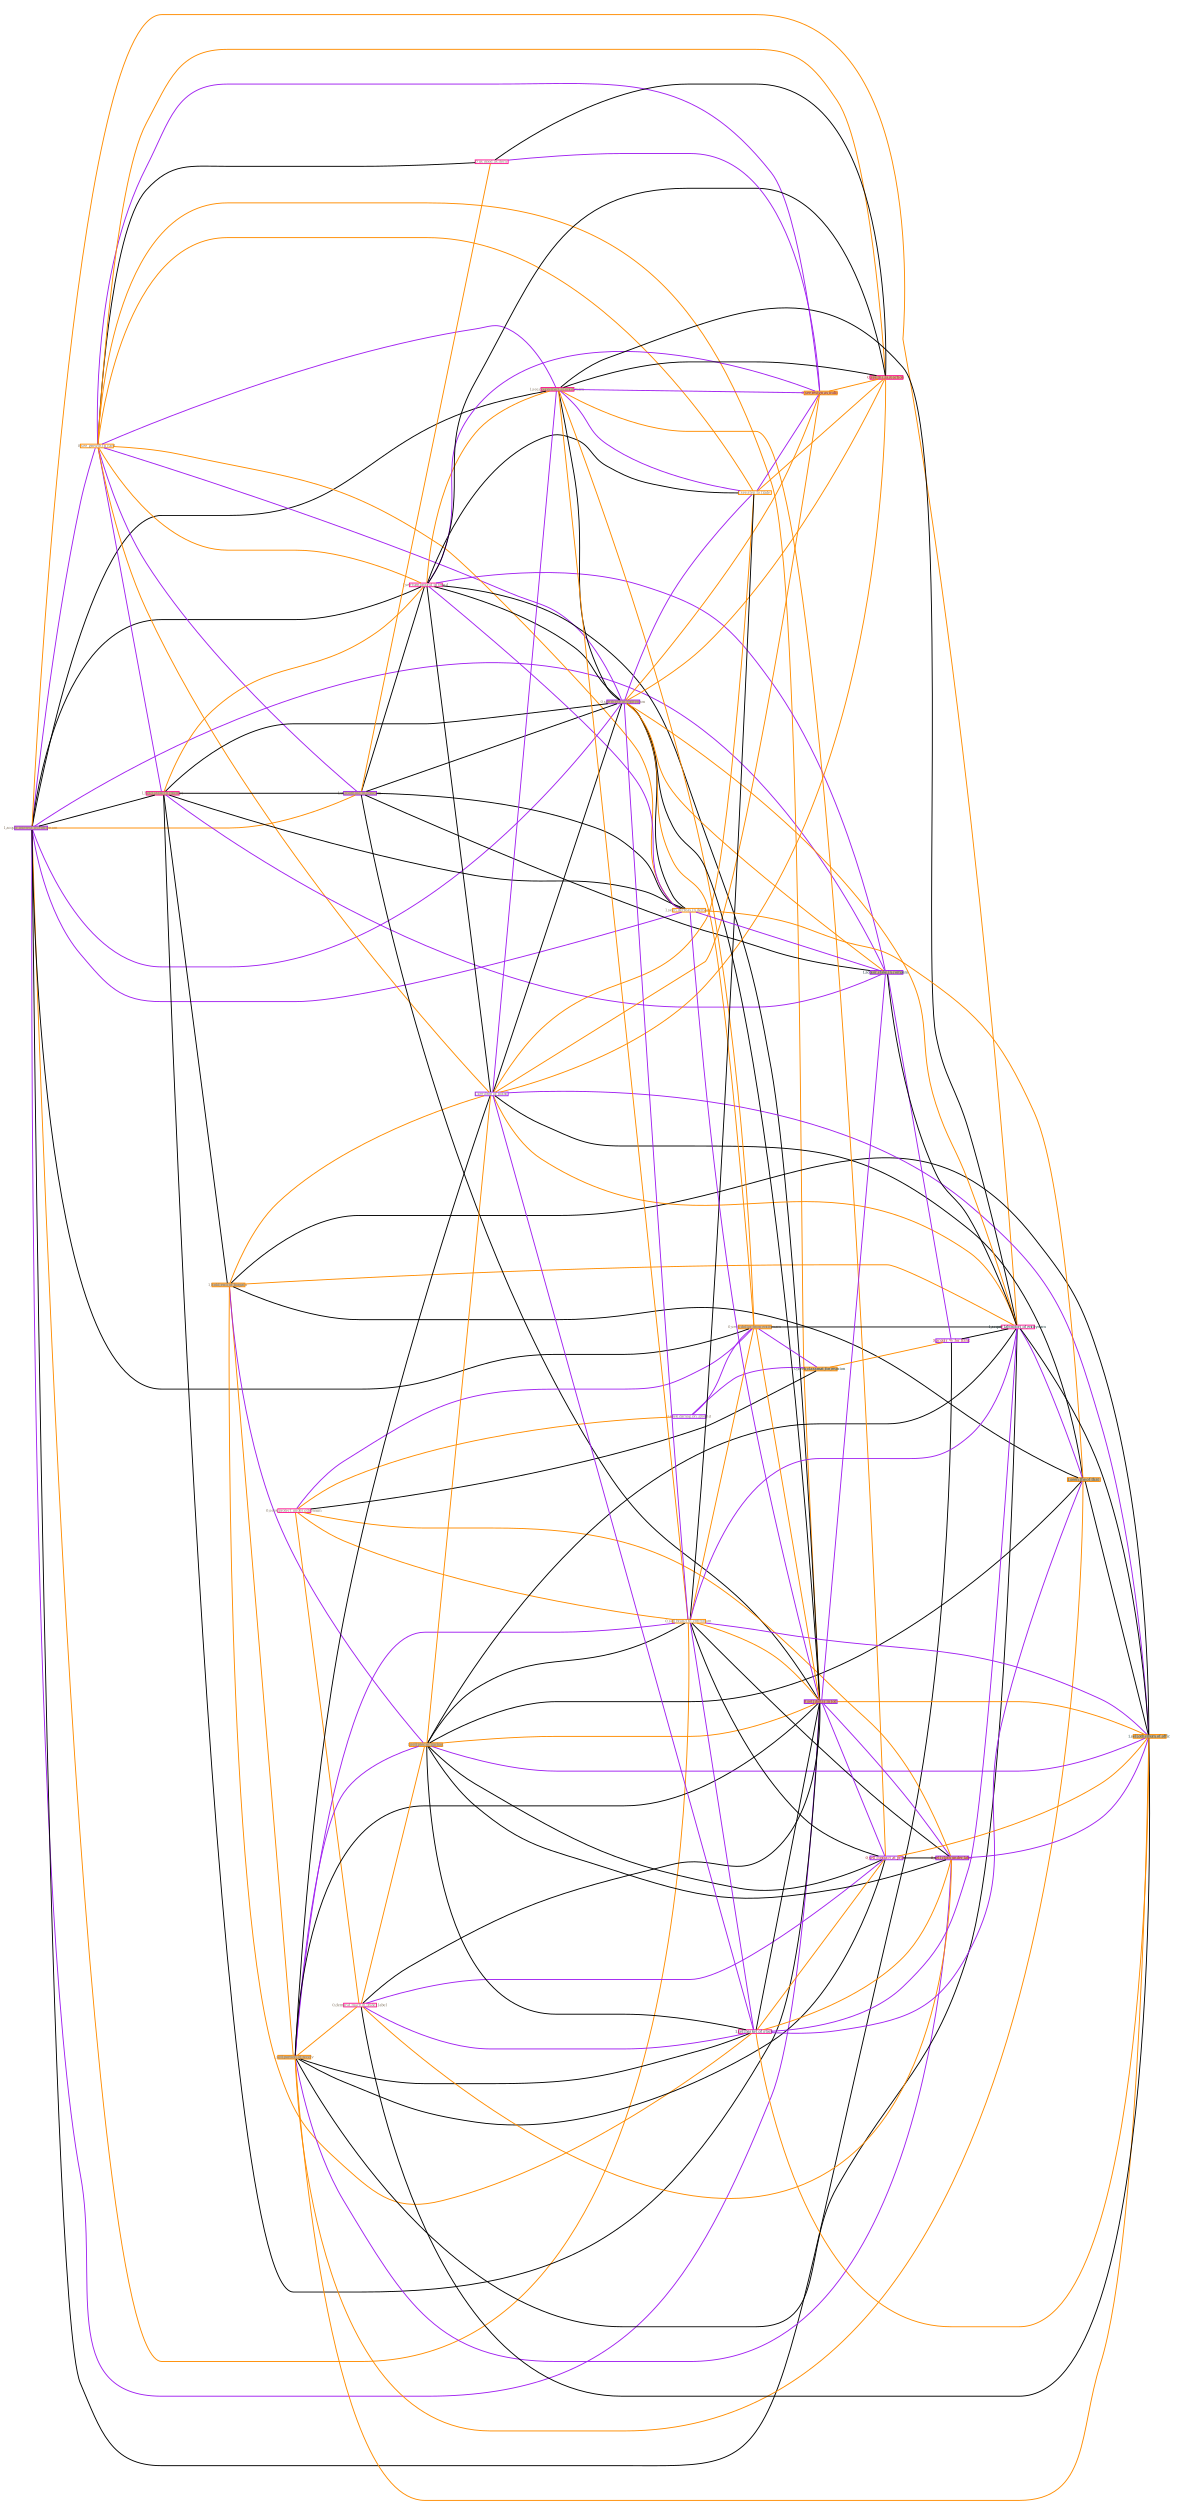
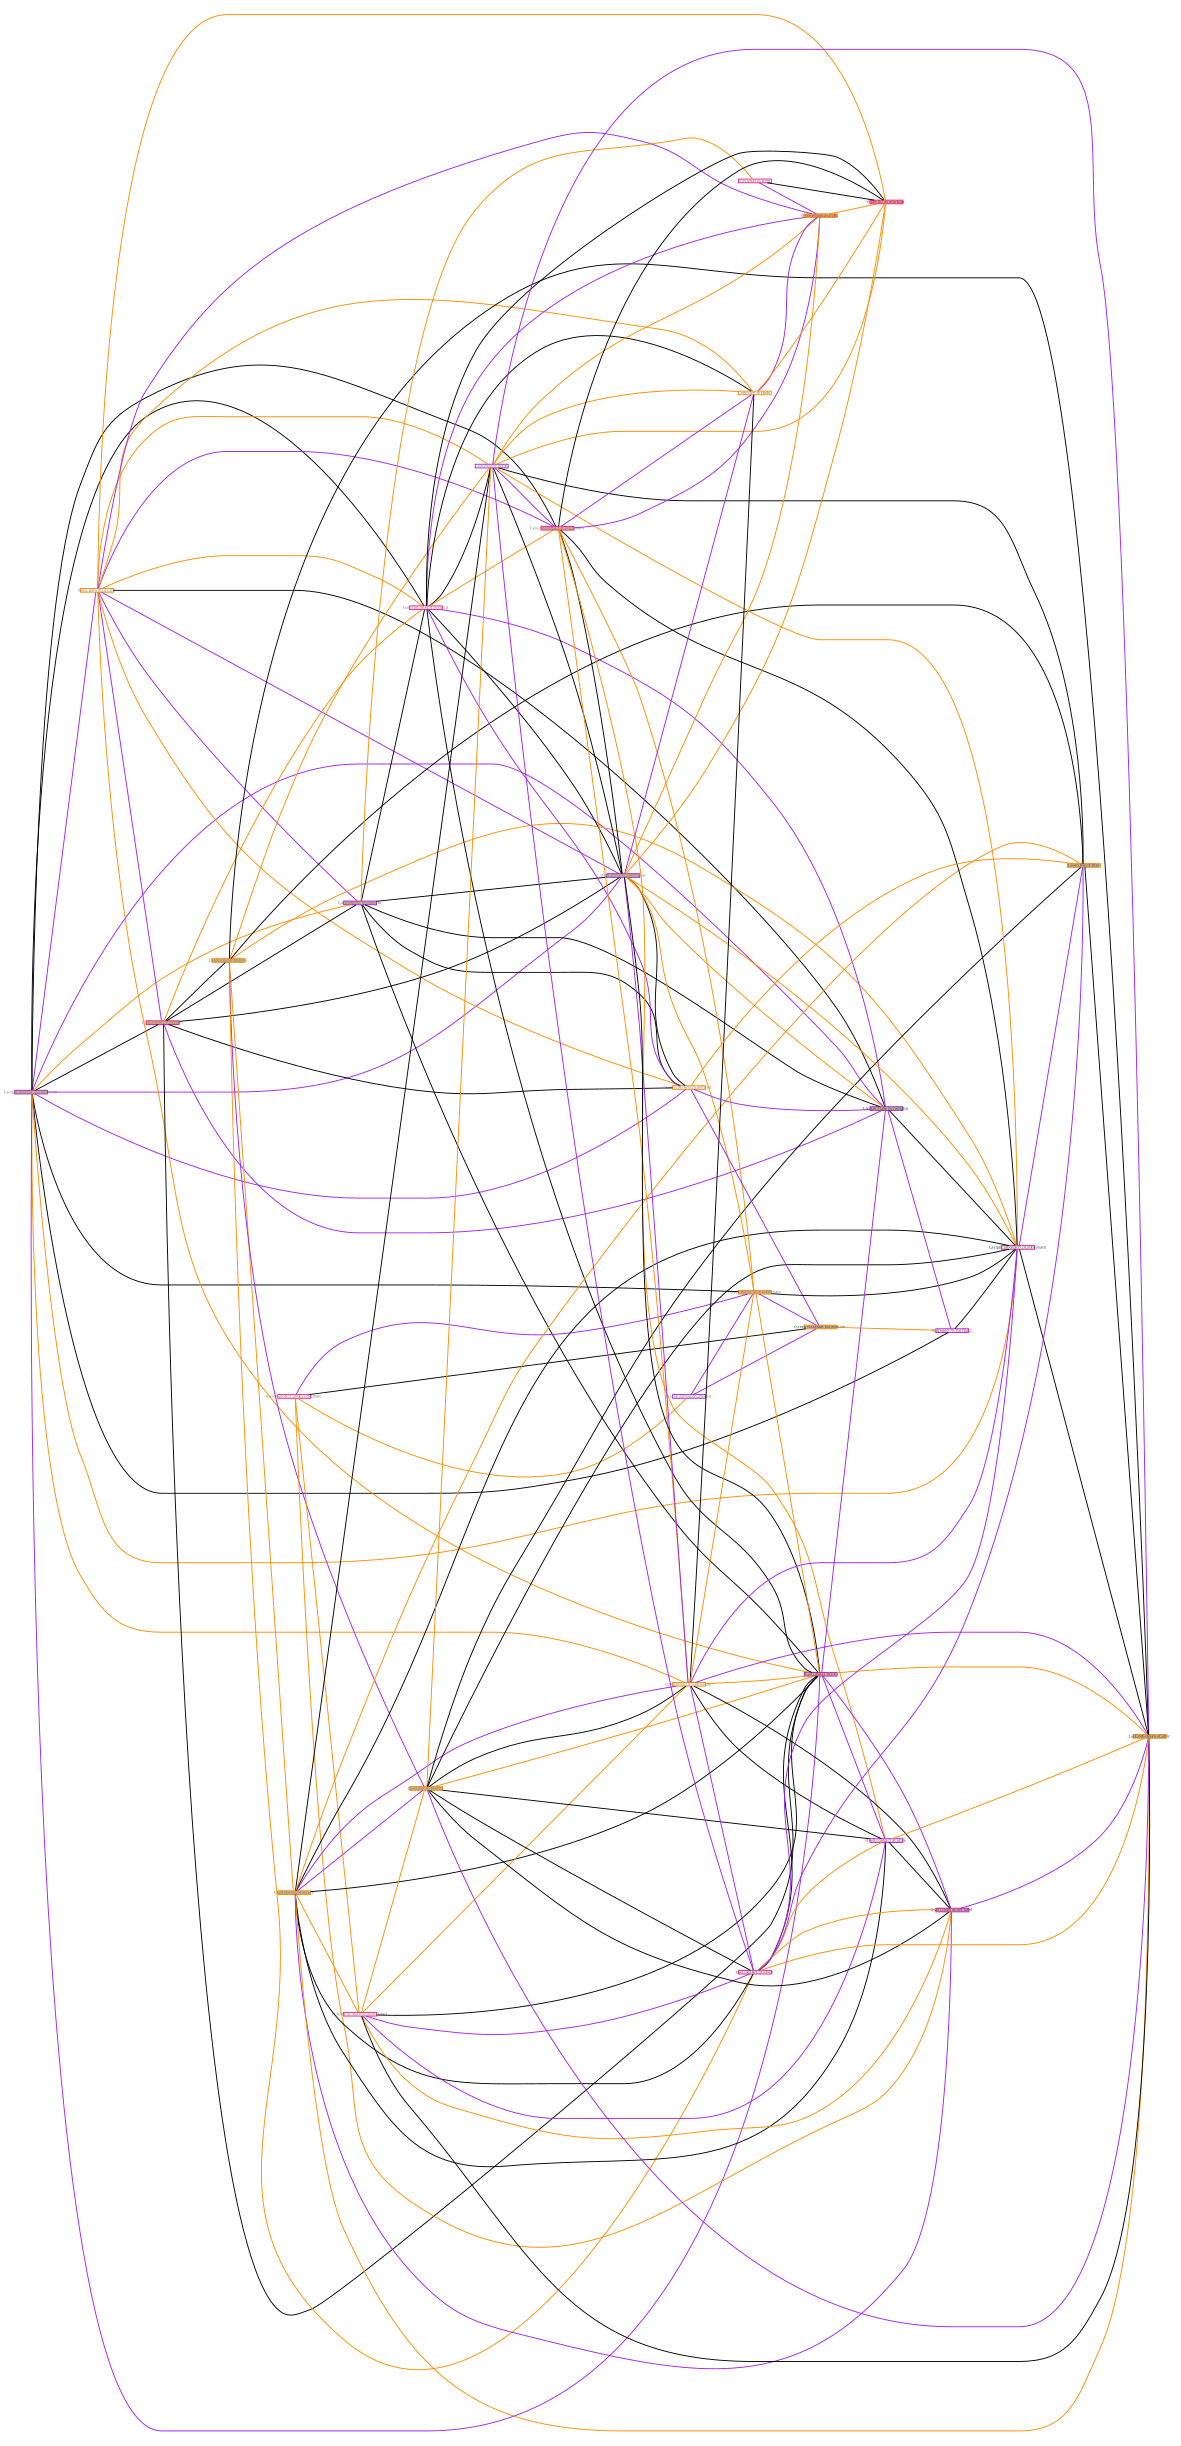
edge "0_us_good_as_item" -- "0_see_growth_in_card": now "1_acquir_stake_in_compani" -- "0_see_growth_in_card"
edge "1_seen_decreas_in_demand" -- "0_sell_dollar_in_lot": now "1_seen_decreas_in_demand" -- "0_seek_classmat_for_reunion"
node "0_acquir_%_for_franc": label "0_acquir_%_for_franc" -> "0_ground_%_for_franc"
edge "0_seek_protect_under_othernum" -- "0_sell_brand_to_entitynam": now "0_demand_machin_under_label" -- "0_sell_brand_to_entitynam"
